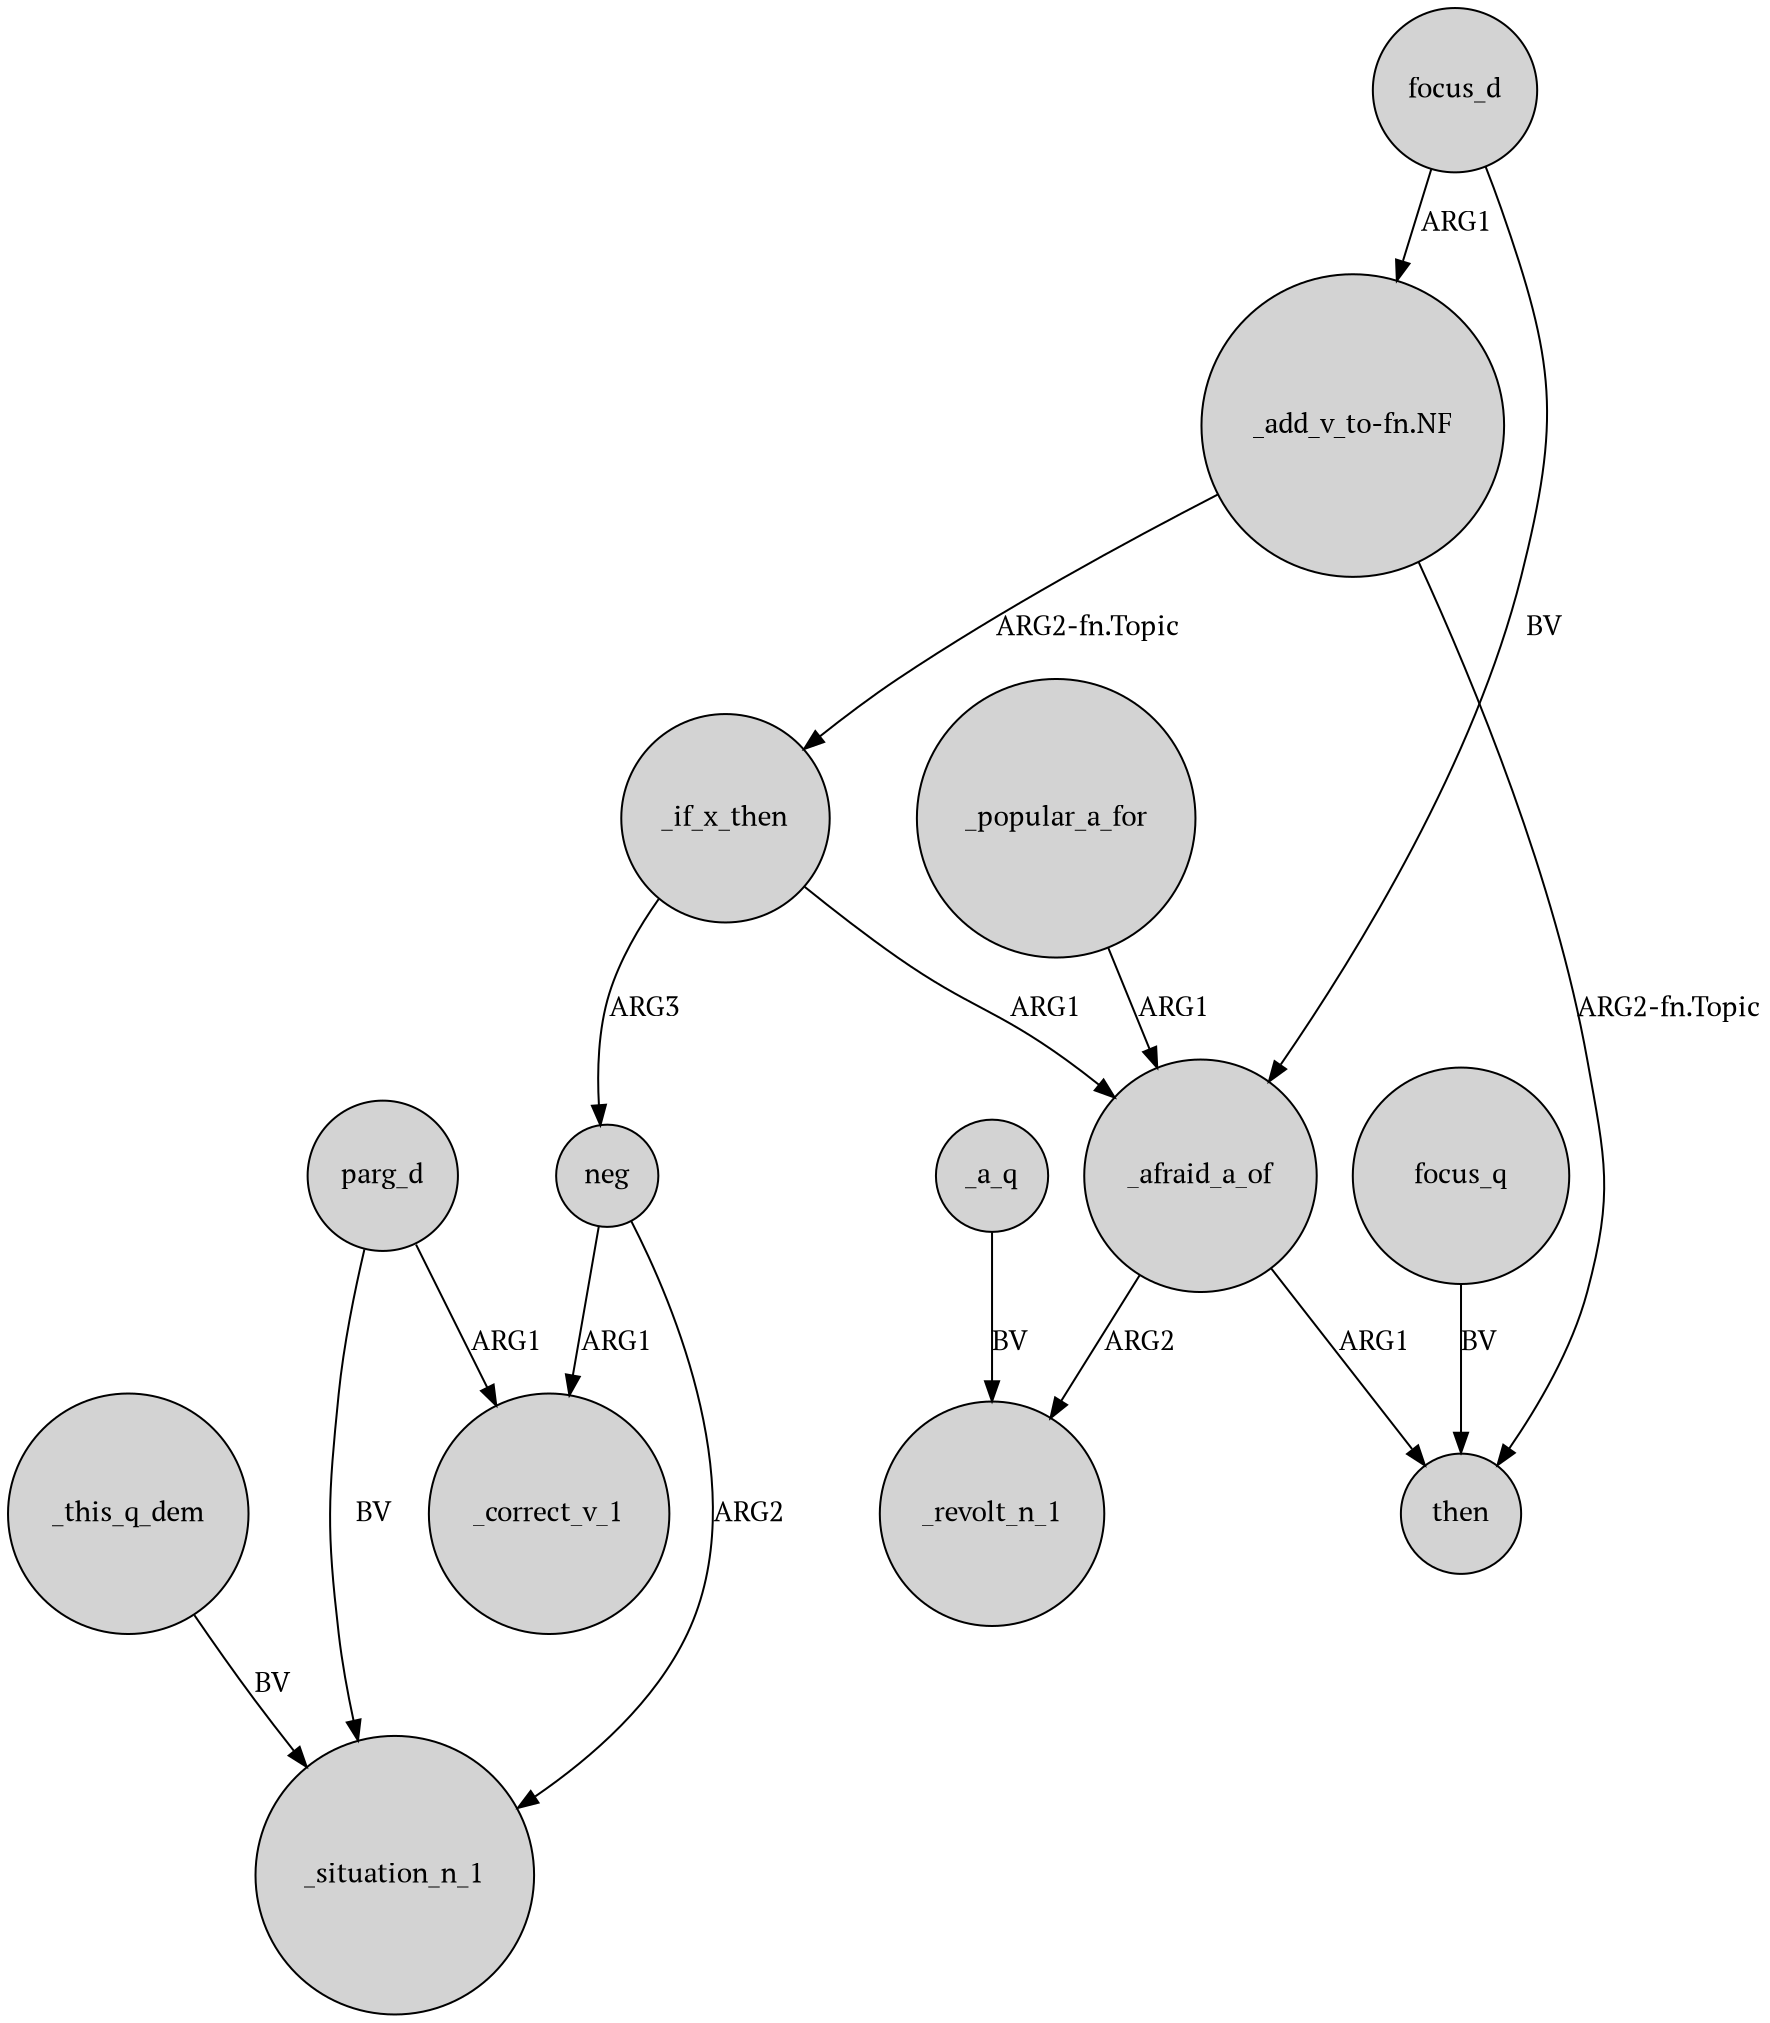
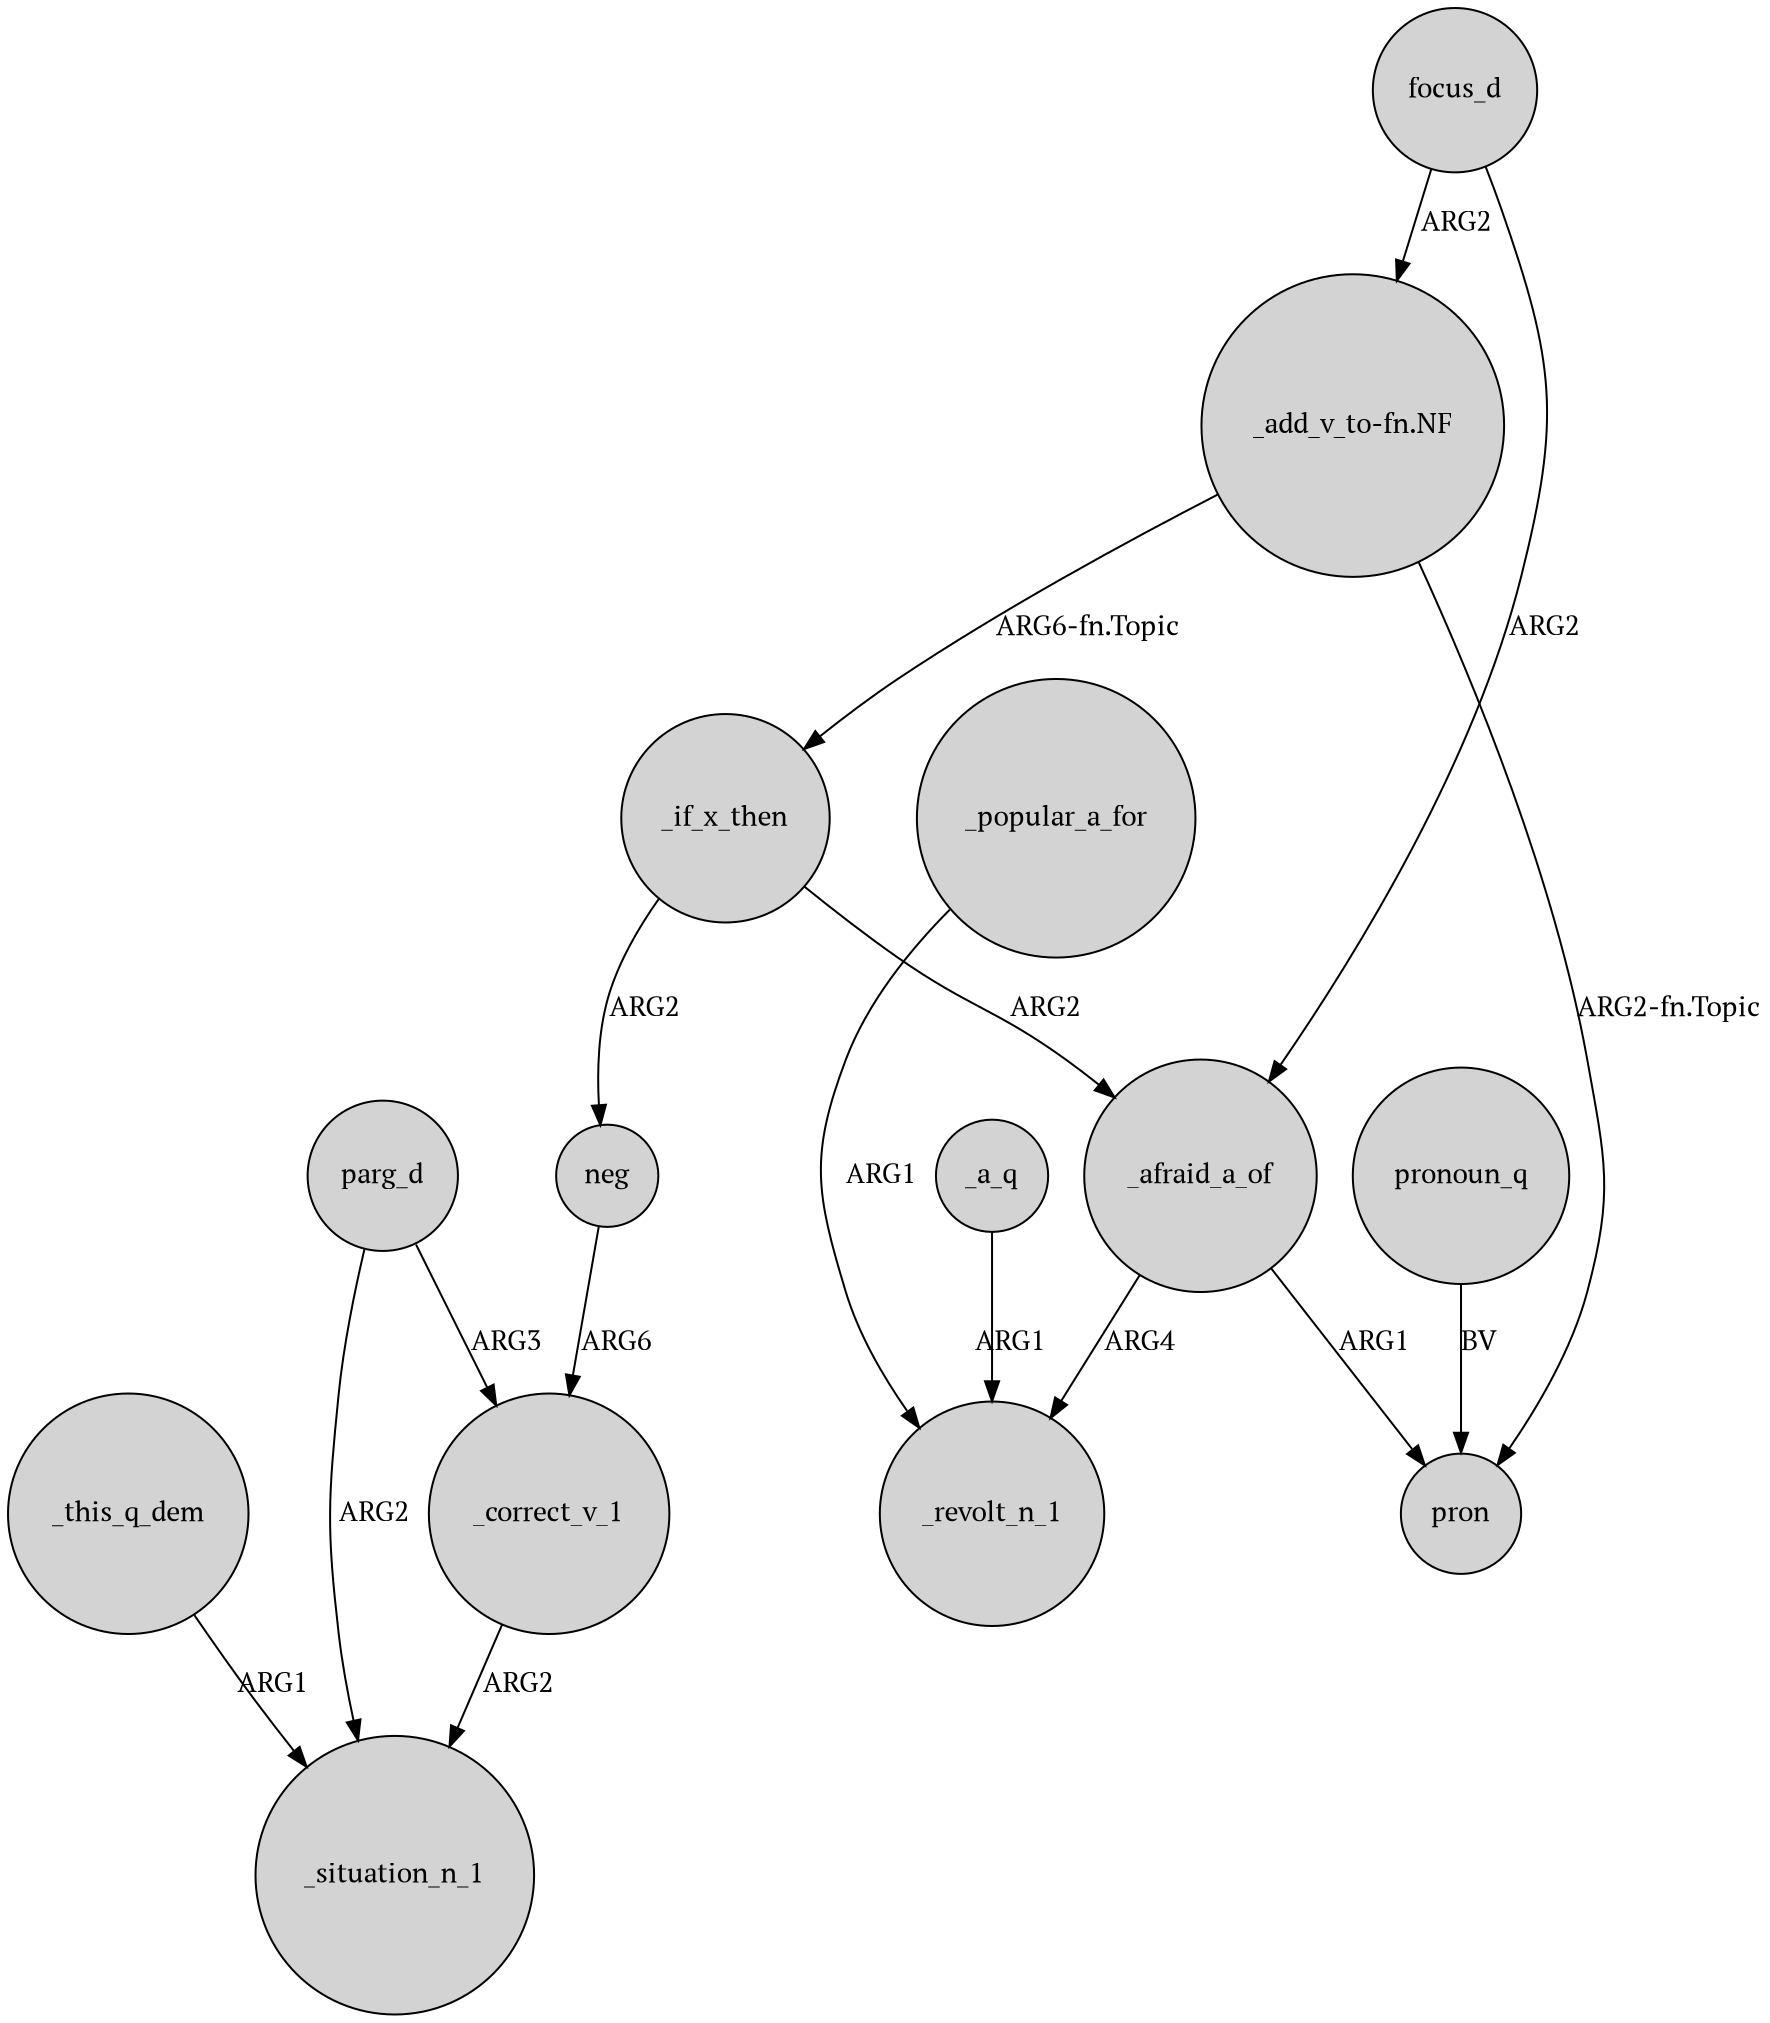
edge "focus_d" -> "_add_v_to-fn.NF": label "ARG1" -> "ARG2"
edge "_add_v_to-fn.NF" -> "_if_x_then": label "ARG2-fn.Topic" -> "ARG6-fn.Topic"
edge "focus_d" -> "_afraid_a_of": label "BV" -> "ARG2"
edge "_popular_a_for" -> "_afraid_a_of": now "_popular_a_for" -> "_revolt_n_1"
edge "_if_x_then" -> "neg": label "ARG3" -> "ARG2"
edge "_if_x_then" -> "_afraid_a_of": label "ARG1" -> "ARG2"
node "focus_q": label "focus_q" -> "pronoun_q"
edge "parg_d" -> "_correct_v_1": label "ARG1" -> "ARG3"
edge "neg" -> "_correct_v_1": label "ARG1" -> "ARG6"
edge "_a_q" -> "_revolt_n_1": label "BV" -> "ARG1"
edge "_afraid_a_of" -> "_revolt_n_1": label "ARG2" -> "ARG4"
edge "parg_d" -> "_situation_n_1": label "BV" -> "ARG2"
node "then": label "then" -> "pron"
edge "neg" -> "_situation_n_1": now "_correct_v_1" -> "_situation_n_1"
edge "_this_q_dem" -> "_situation_n_1": label "BV" -> "ARG1"
